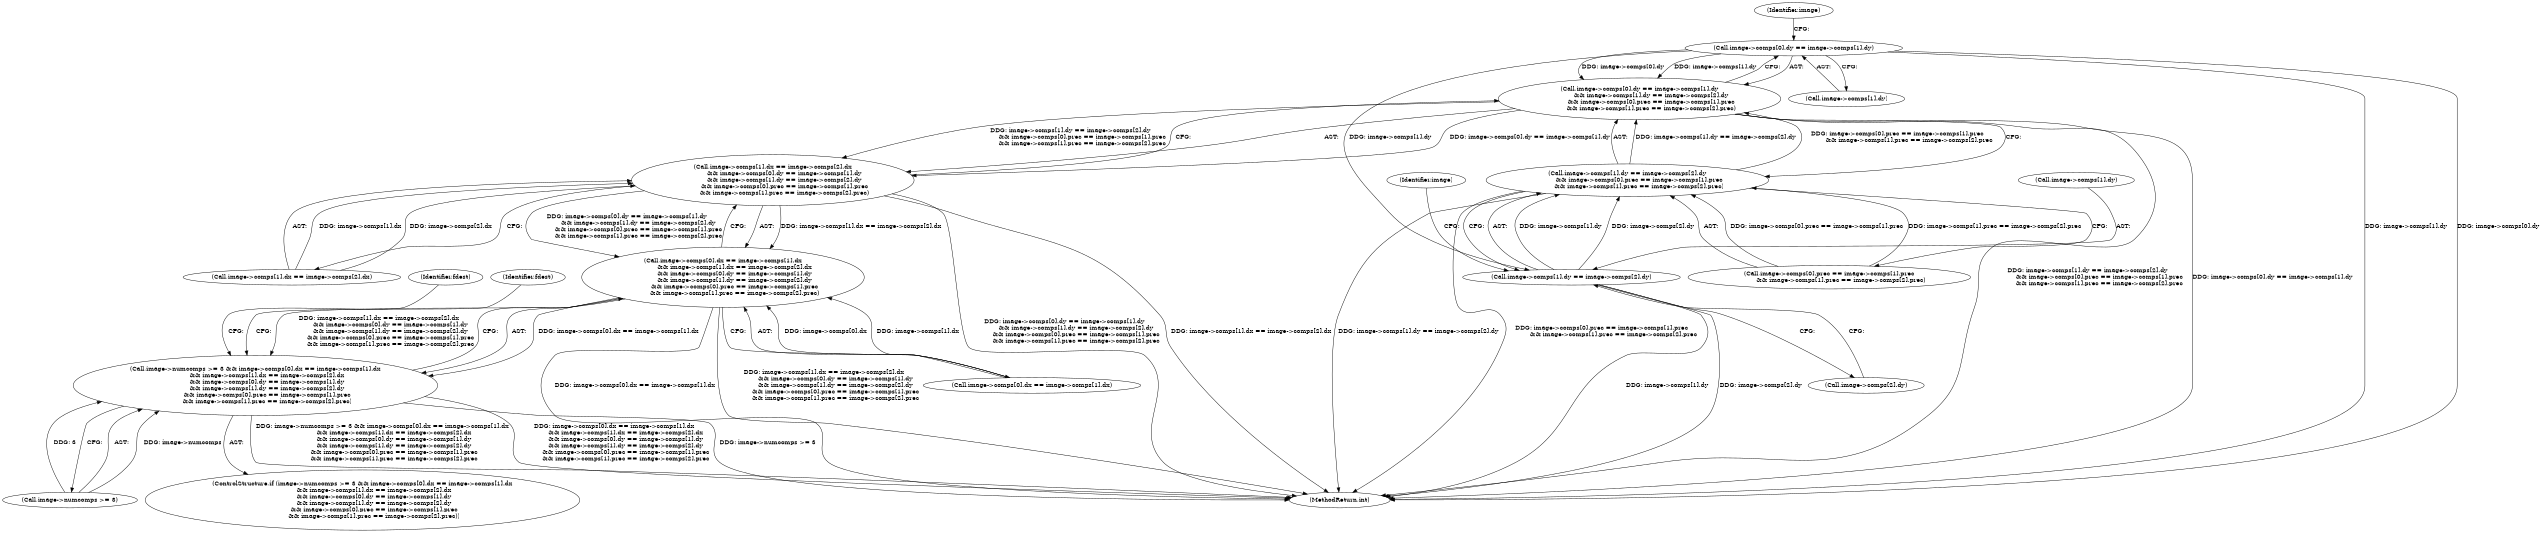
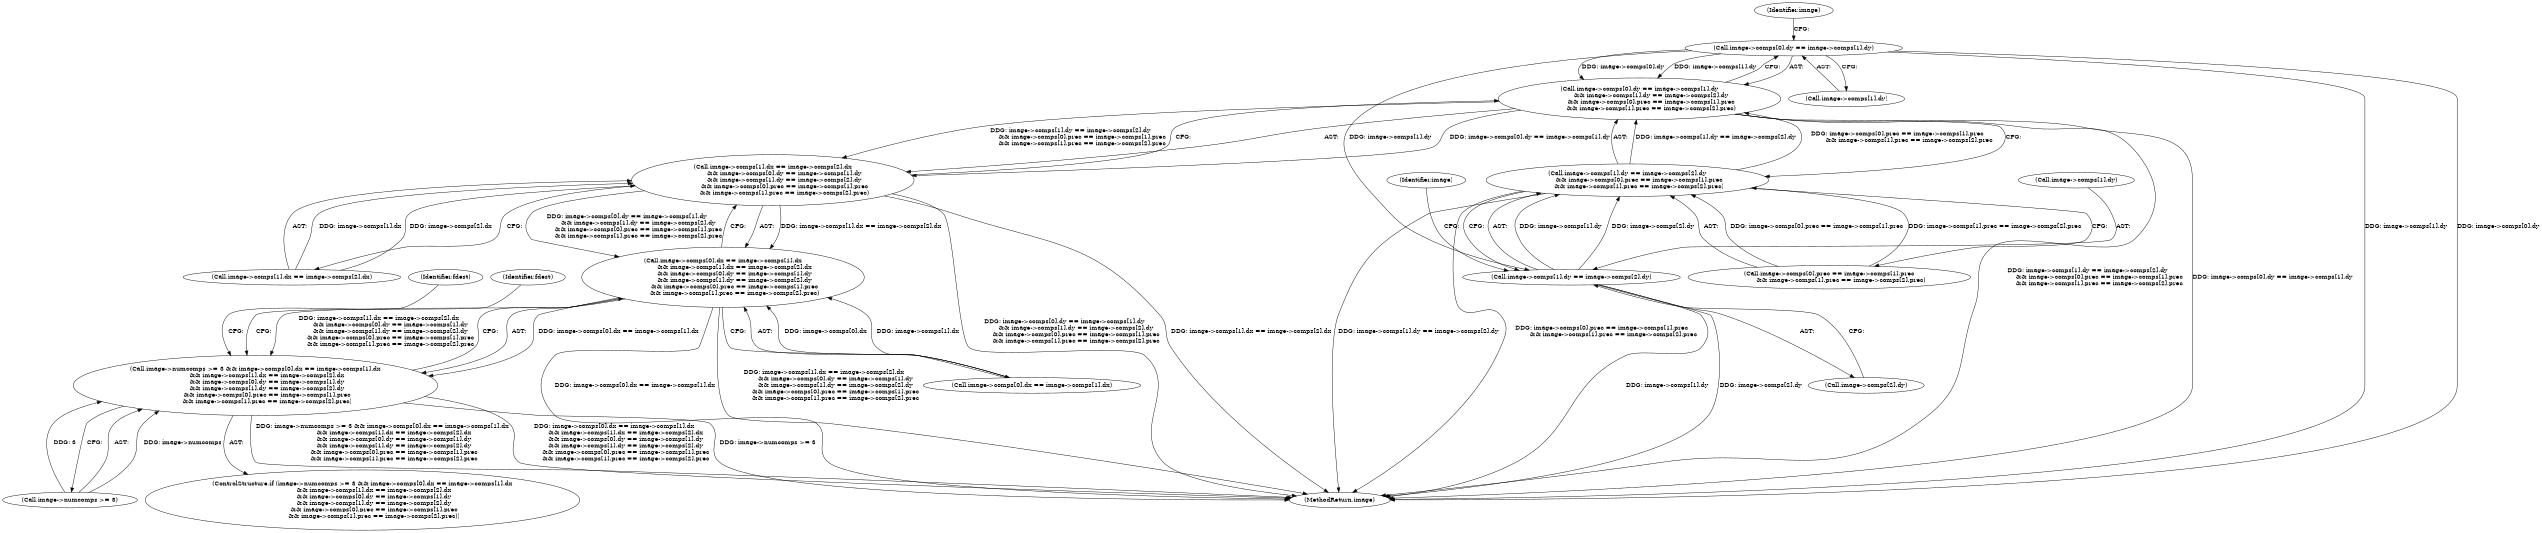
edge "(Call,image->comps[1].dy == image->comps[2].dy)" -> "(Call,image->comps[2].dy)": label "CFG: " -> "AST: "
node "(MethodReturn,int)": label "(MethodReturn,int)" -> "(MethodReturn,image)"
